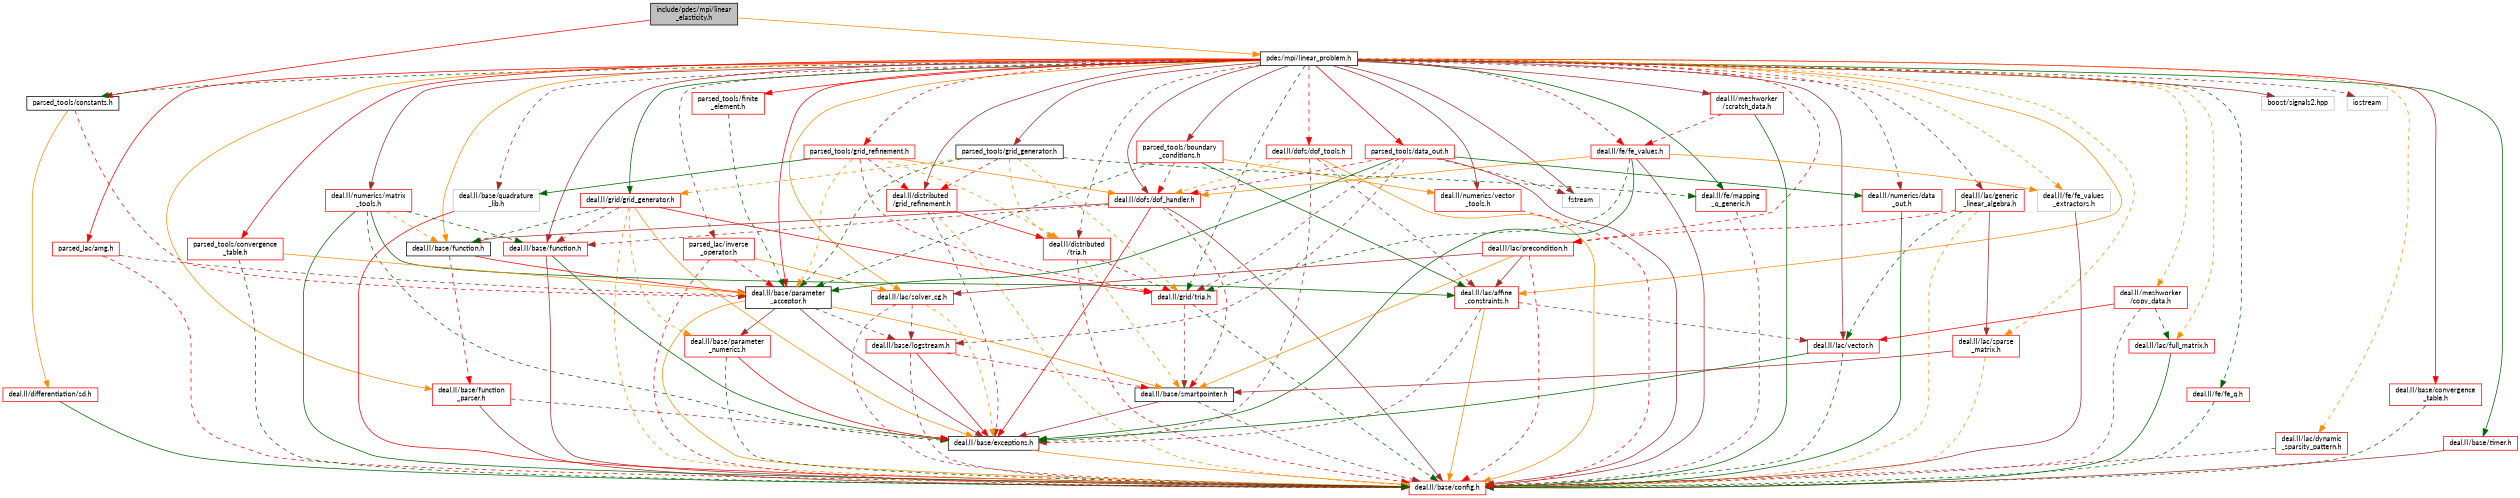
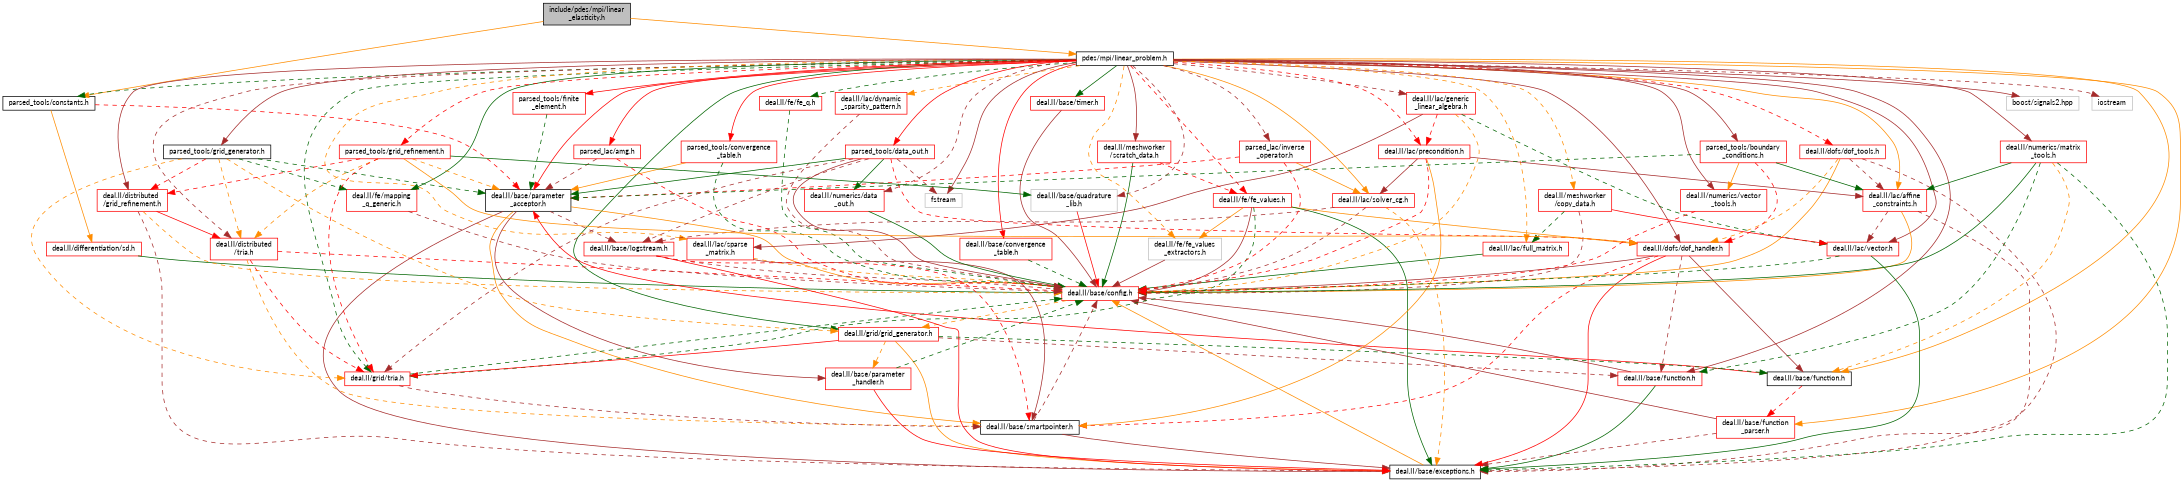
edge "include/pdes/mpi/linear _elasticity.h" -> "parsed_tools/constants.h": color red -> darkorange
node "deal.II/base/parameter _numerics.h": label "deal.II/base/parameter _numerics.h" -> "deal.II/base/parameter _handler.h"
edge "deal.II/grid/grid_generator.h" -> "deal.II/base/config.h": reversed
